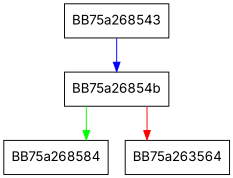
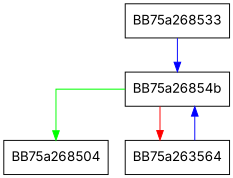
node "BB75a268543": label "BB75a268543" -> "BB75a268533"
edge "BB75a263564" -> "BB75a26854b": added
node "BB75a268584": label "BB75a268584" -> "BB75a268504"
